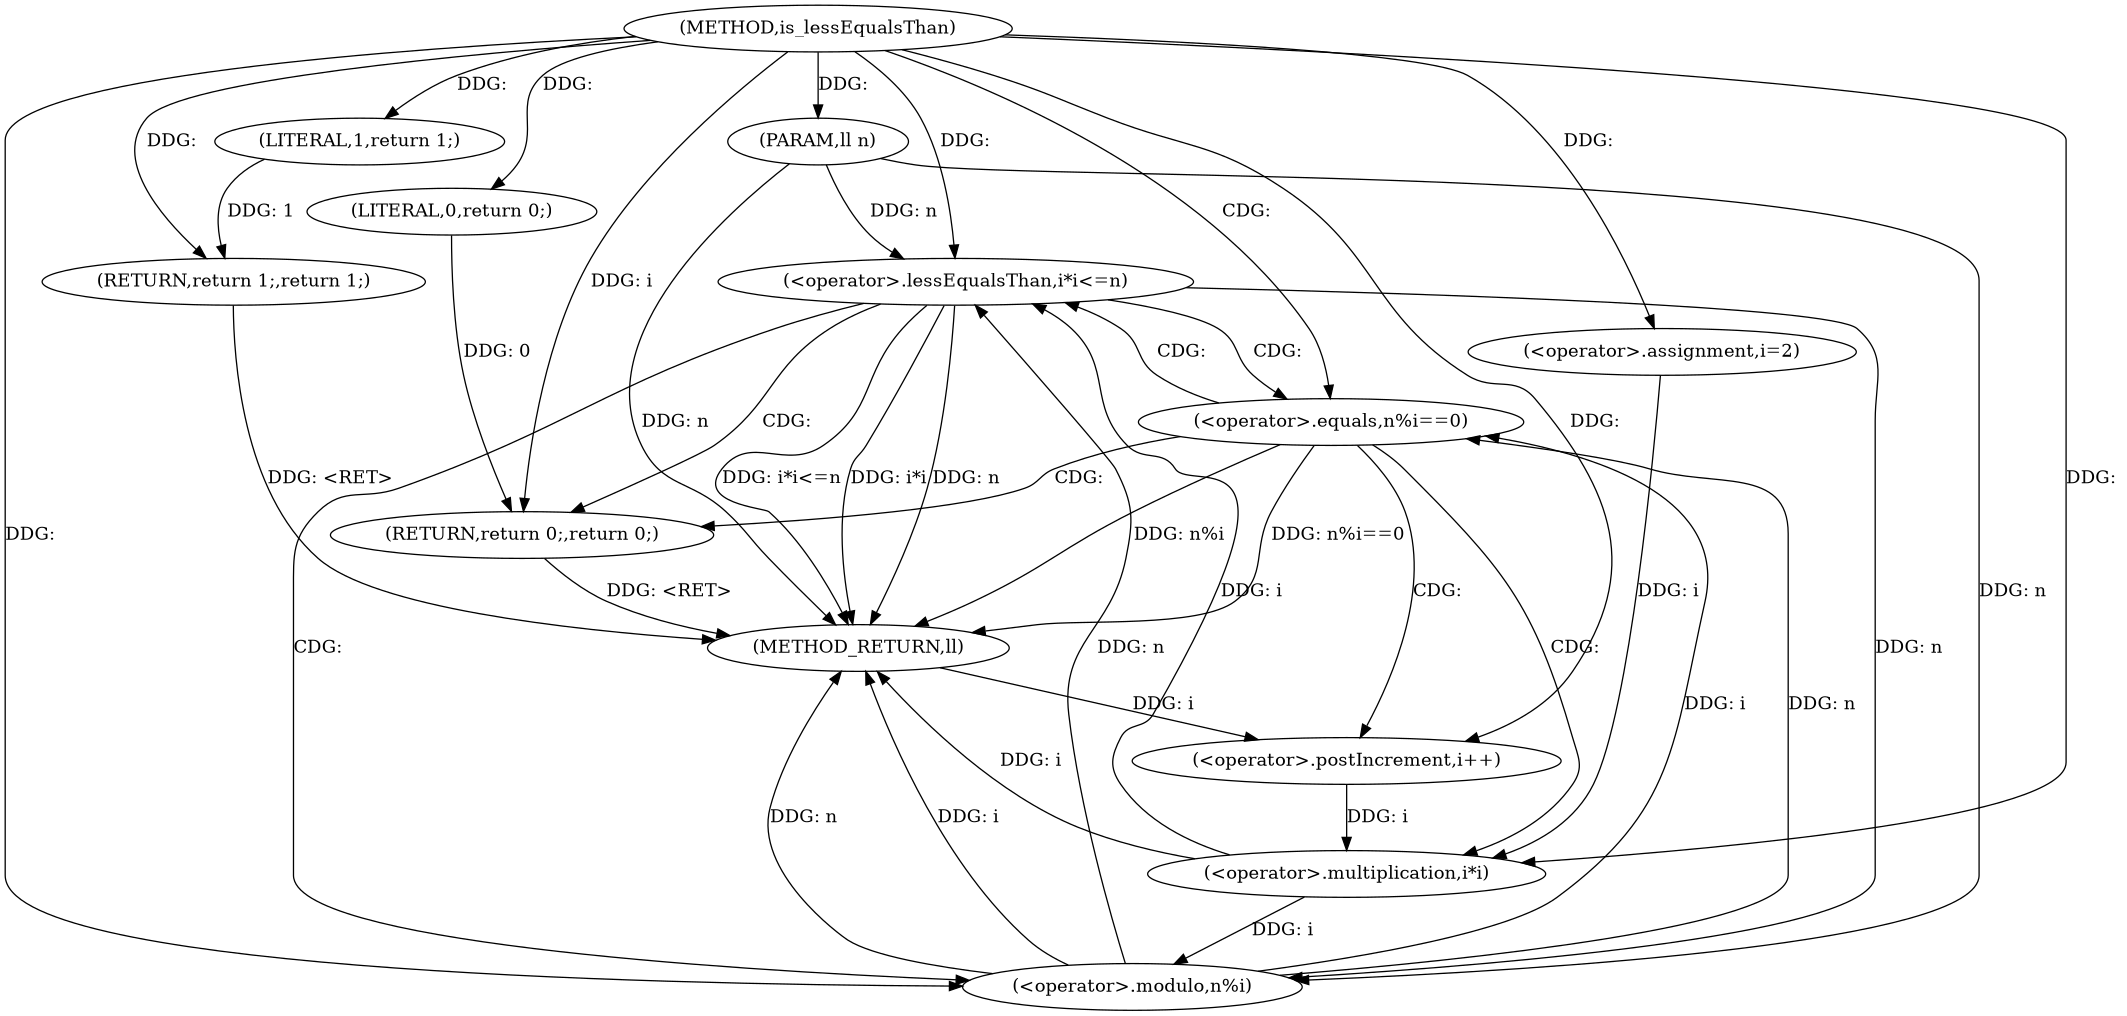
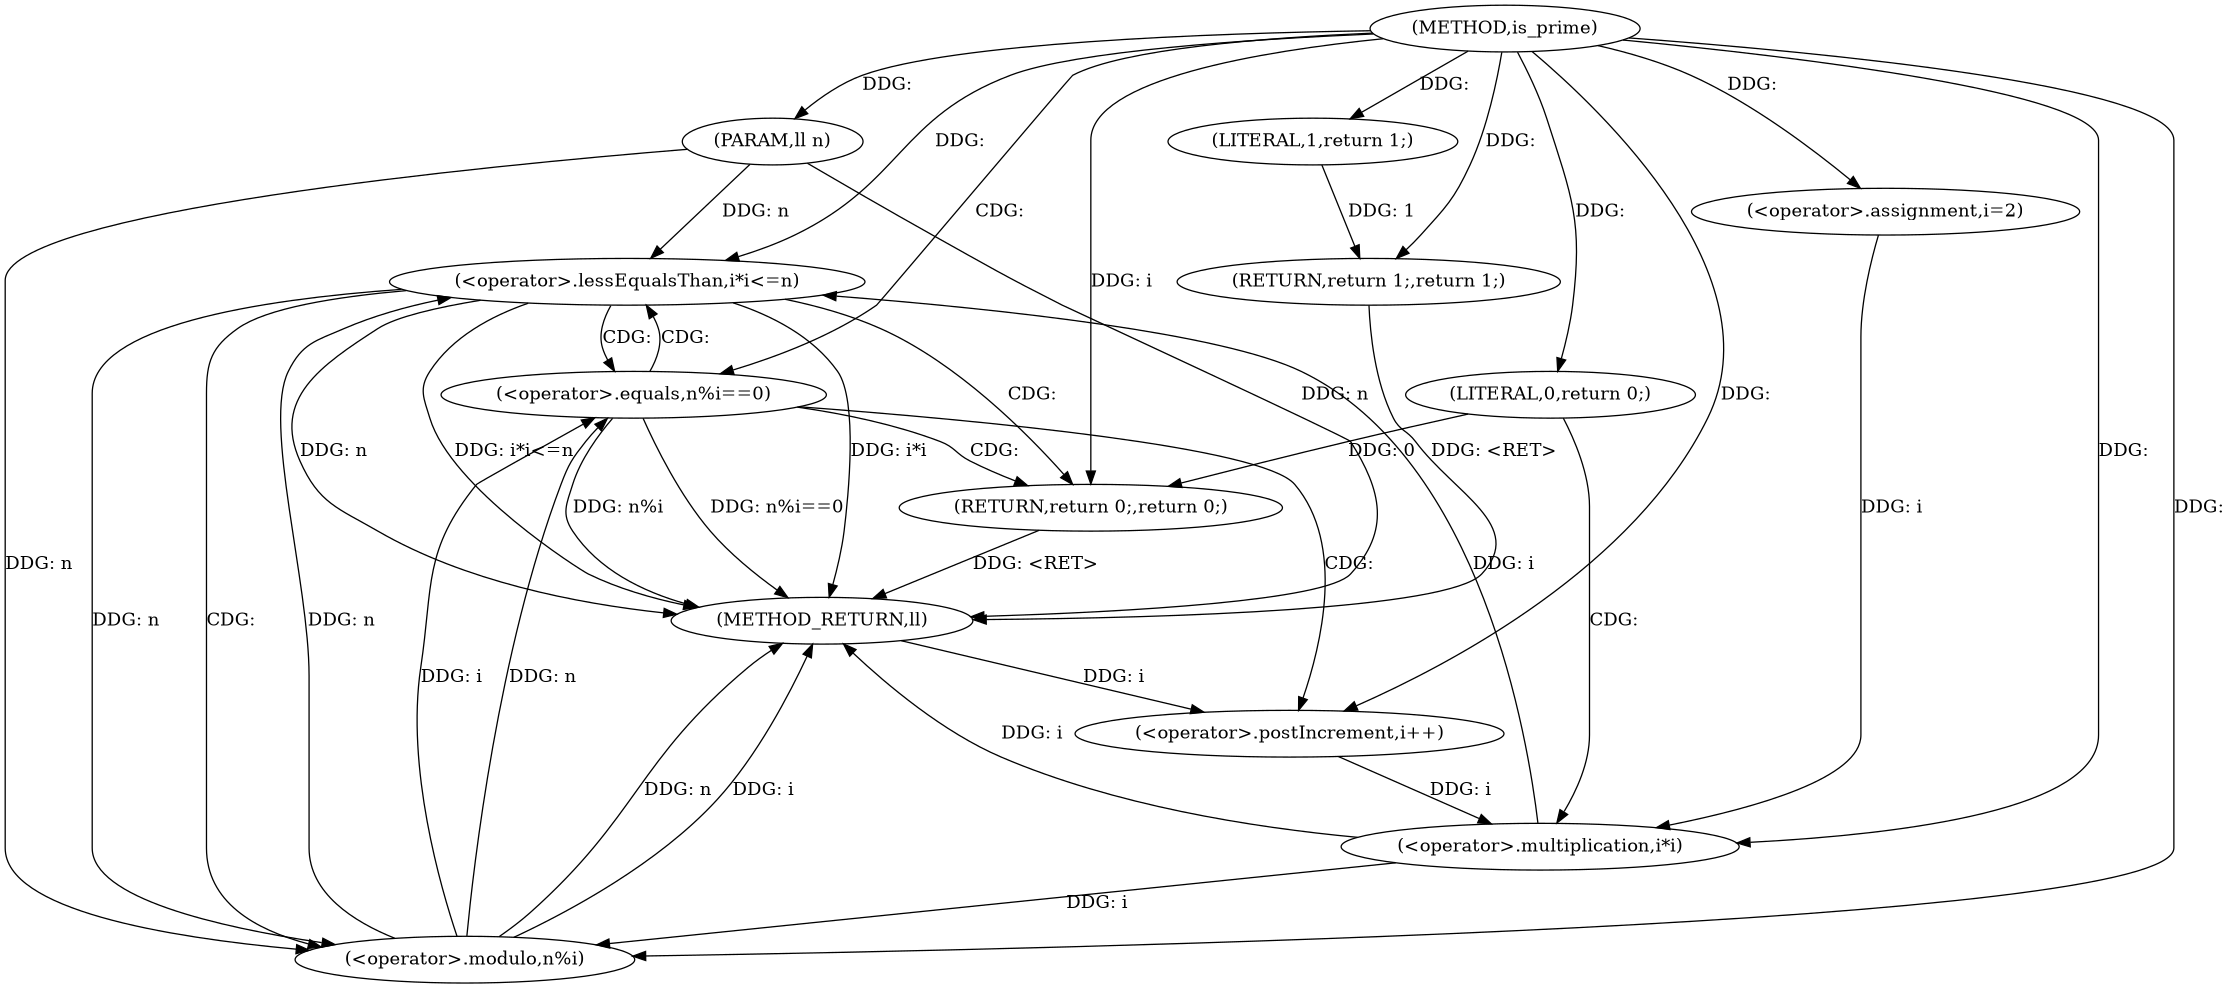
node "(METHOD,is_lessEqualsThan)": label "(METHOD,is_lessEqualsThan)" -> "(METHOD,is_prime)"
edge "(<operator>.equals,n%i==0)" -> "(<operator>.multiplication,i*i)": now "(LITERAL,0,return 0;)" -> "(<operator>.multiplication,i*i)"
